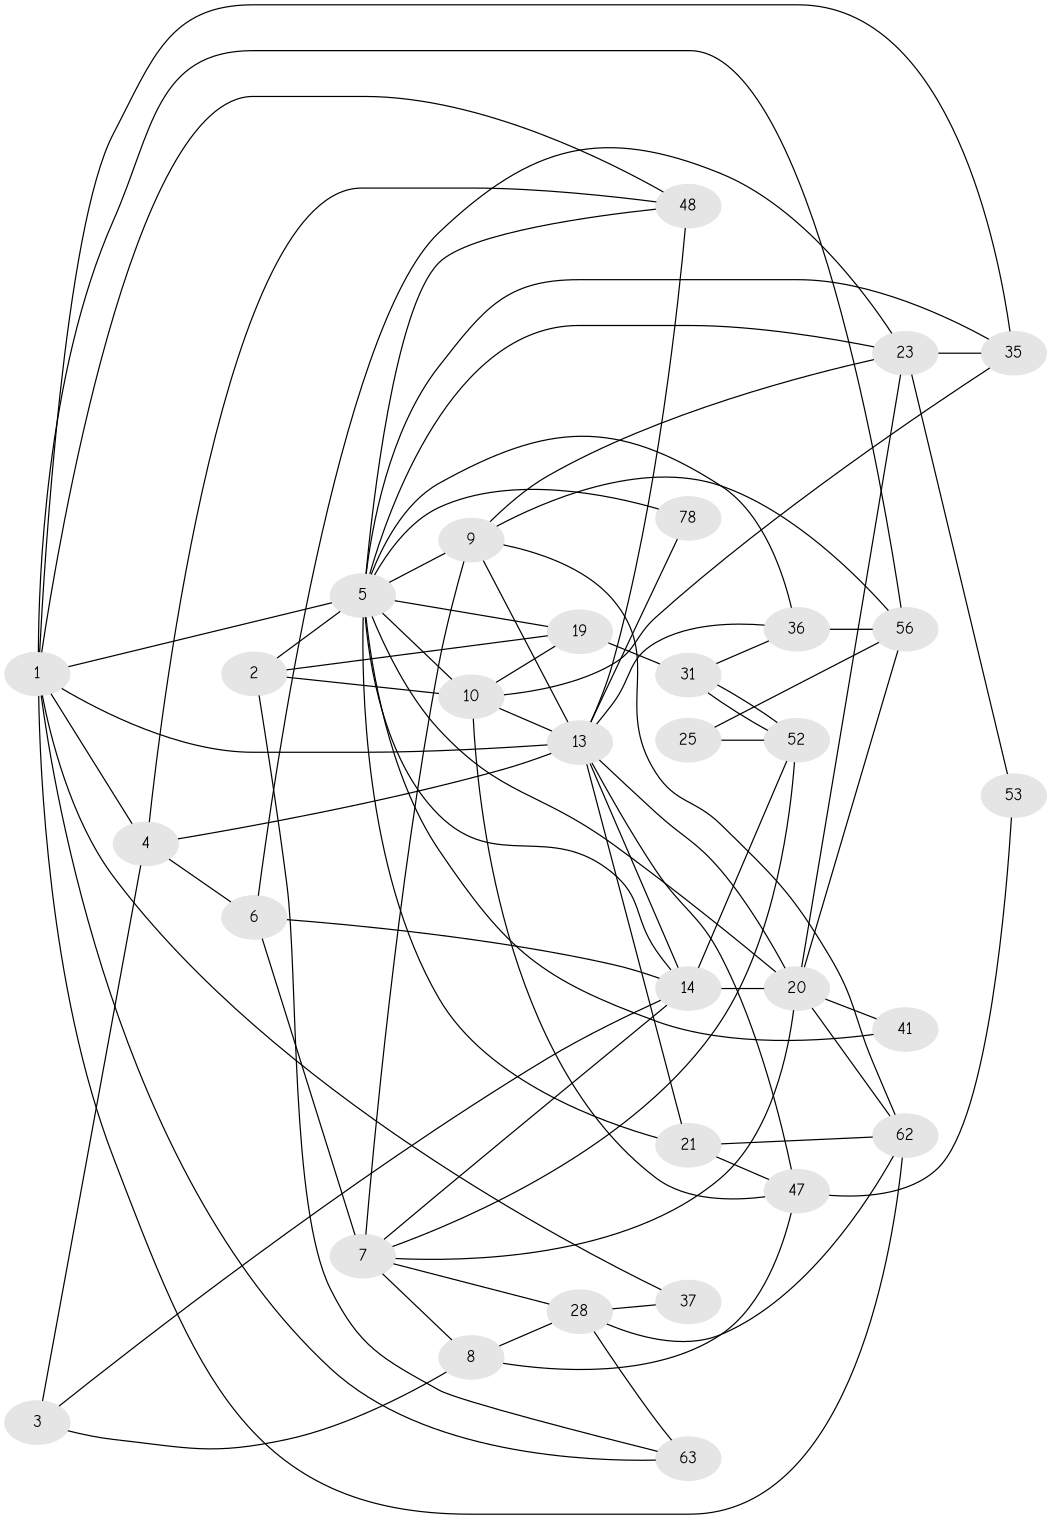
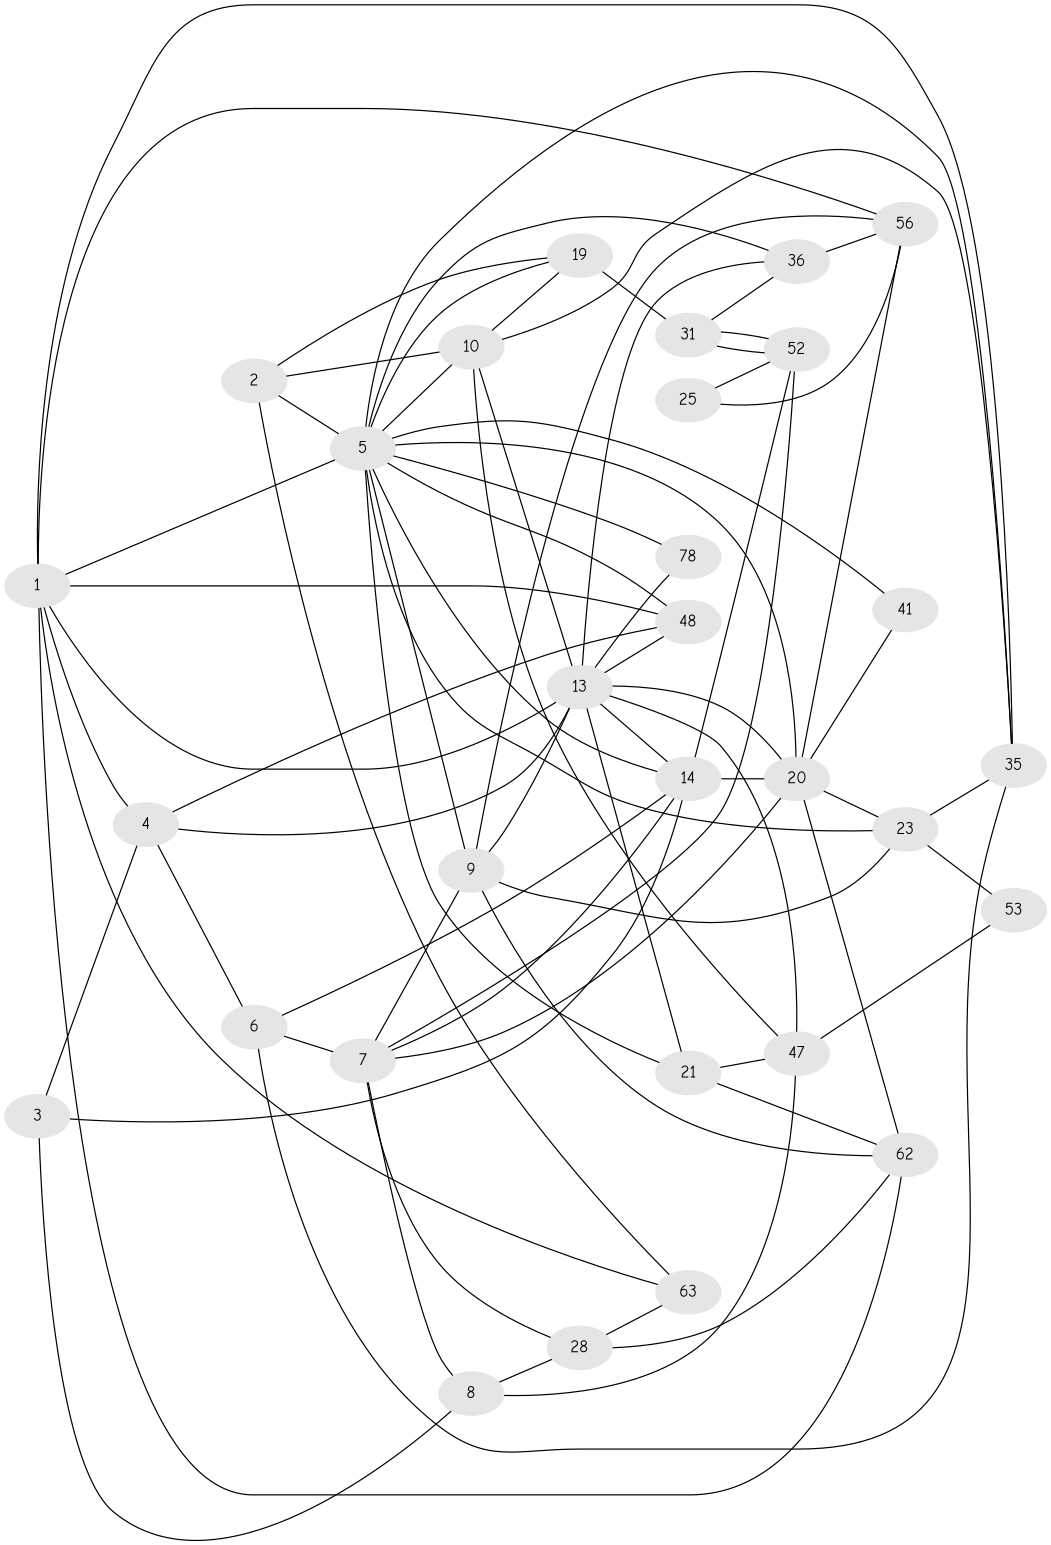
edge "23" -- "6": now "35" -- "6"
node "37": removed
